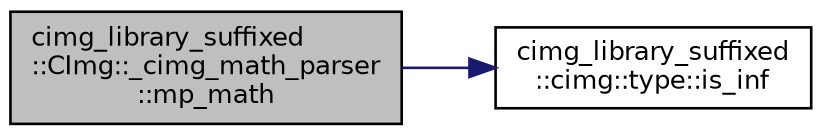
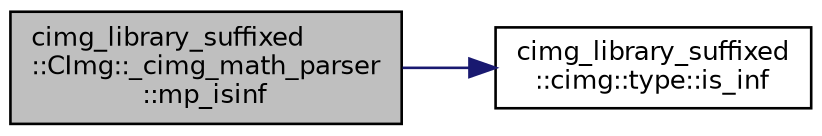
node "cimg_library_suffixed ::CImg::_cimg_math_parser ::mp_math": label "cimg_library_suffixed ::CImg::_cimg_math_parser ::mp_math" -> "cimg_library_suffixed ::CImg::_cimg_math_parser ::mp_isinf"
